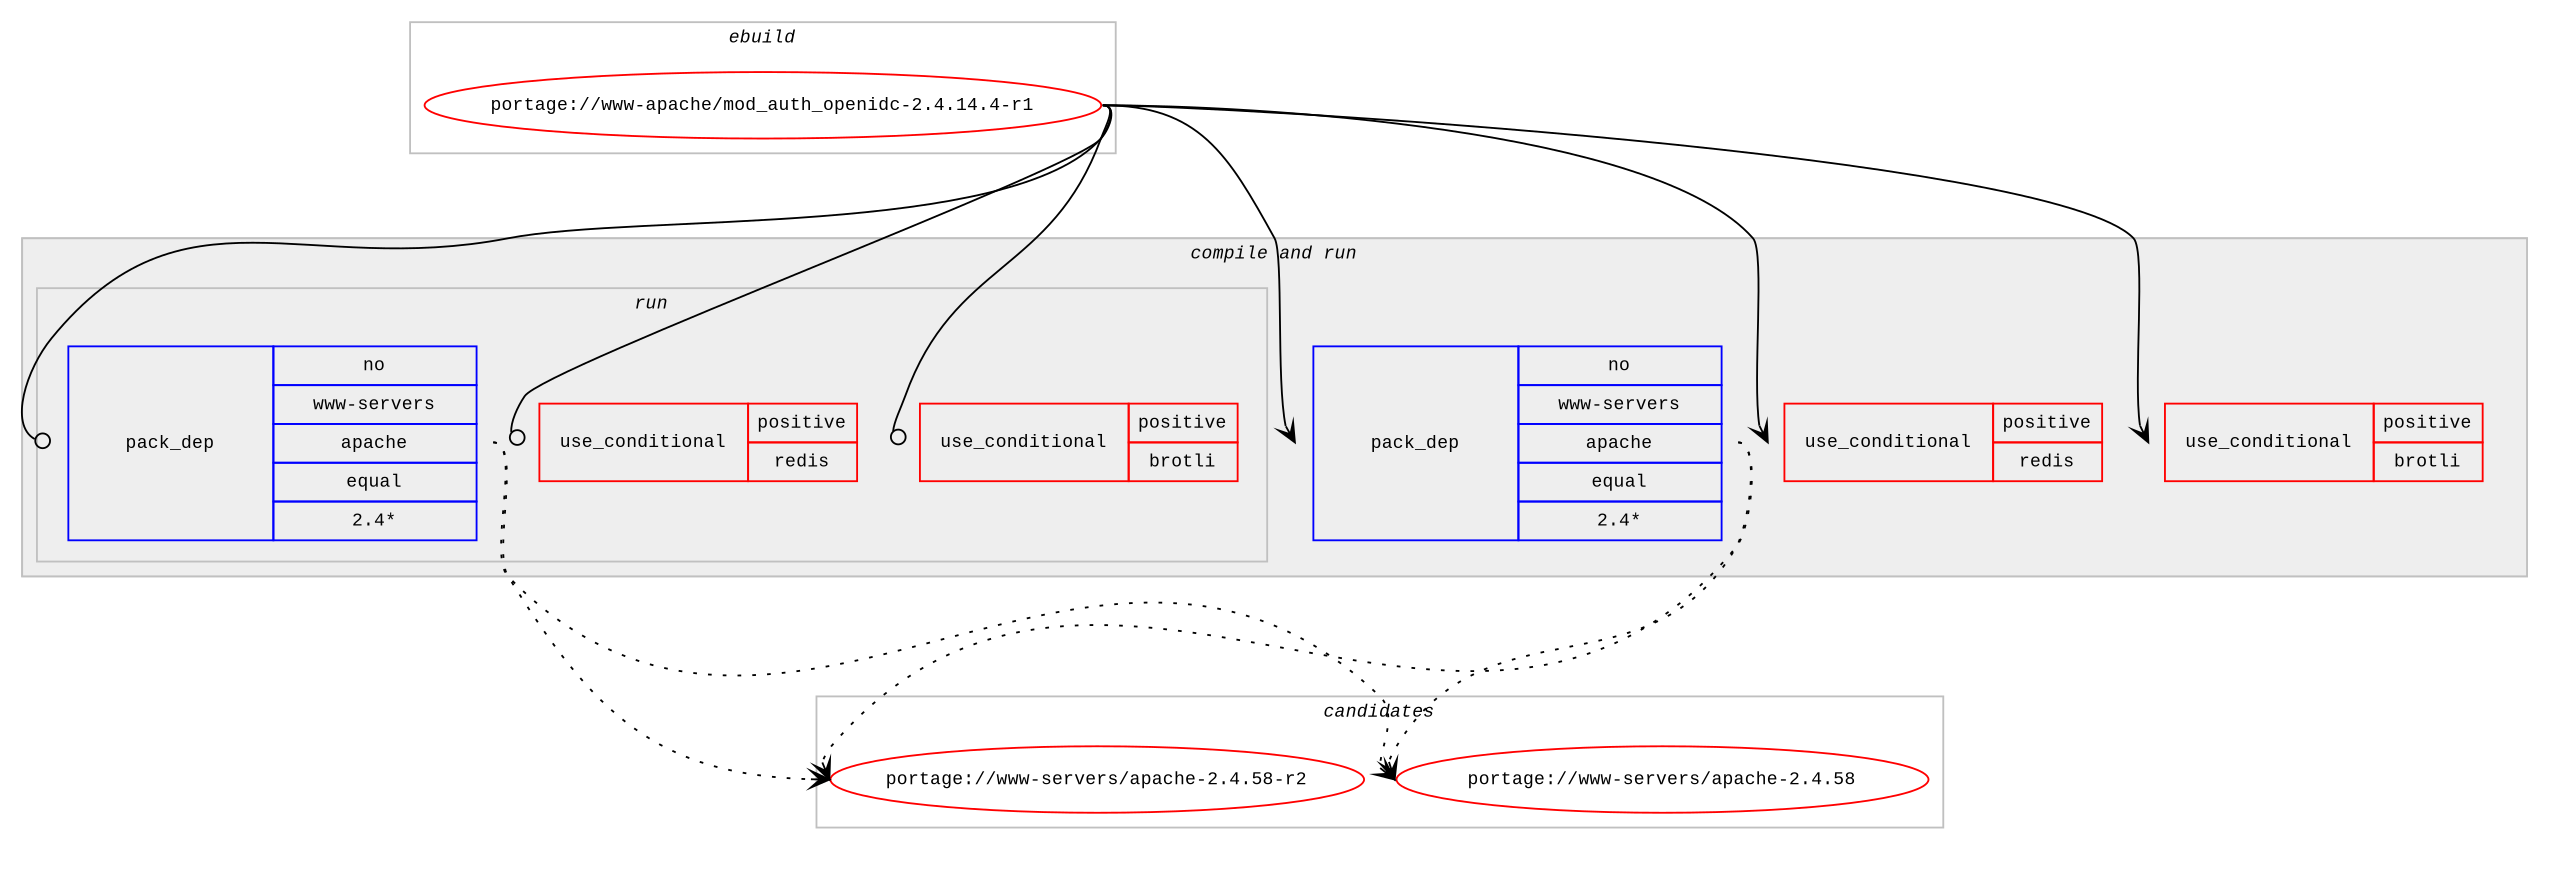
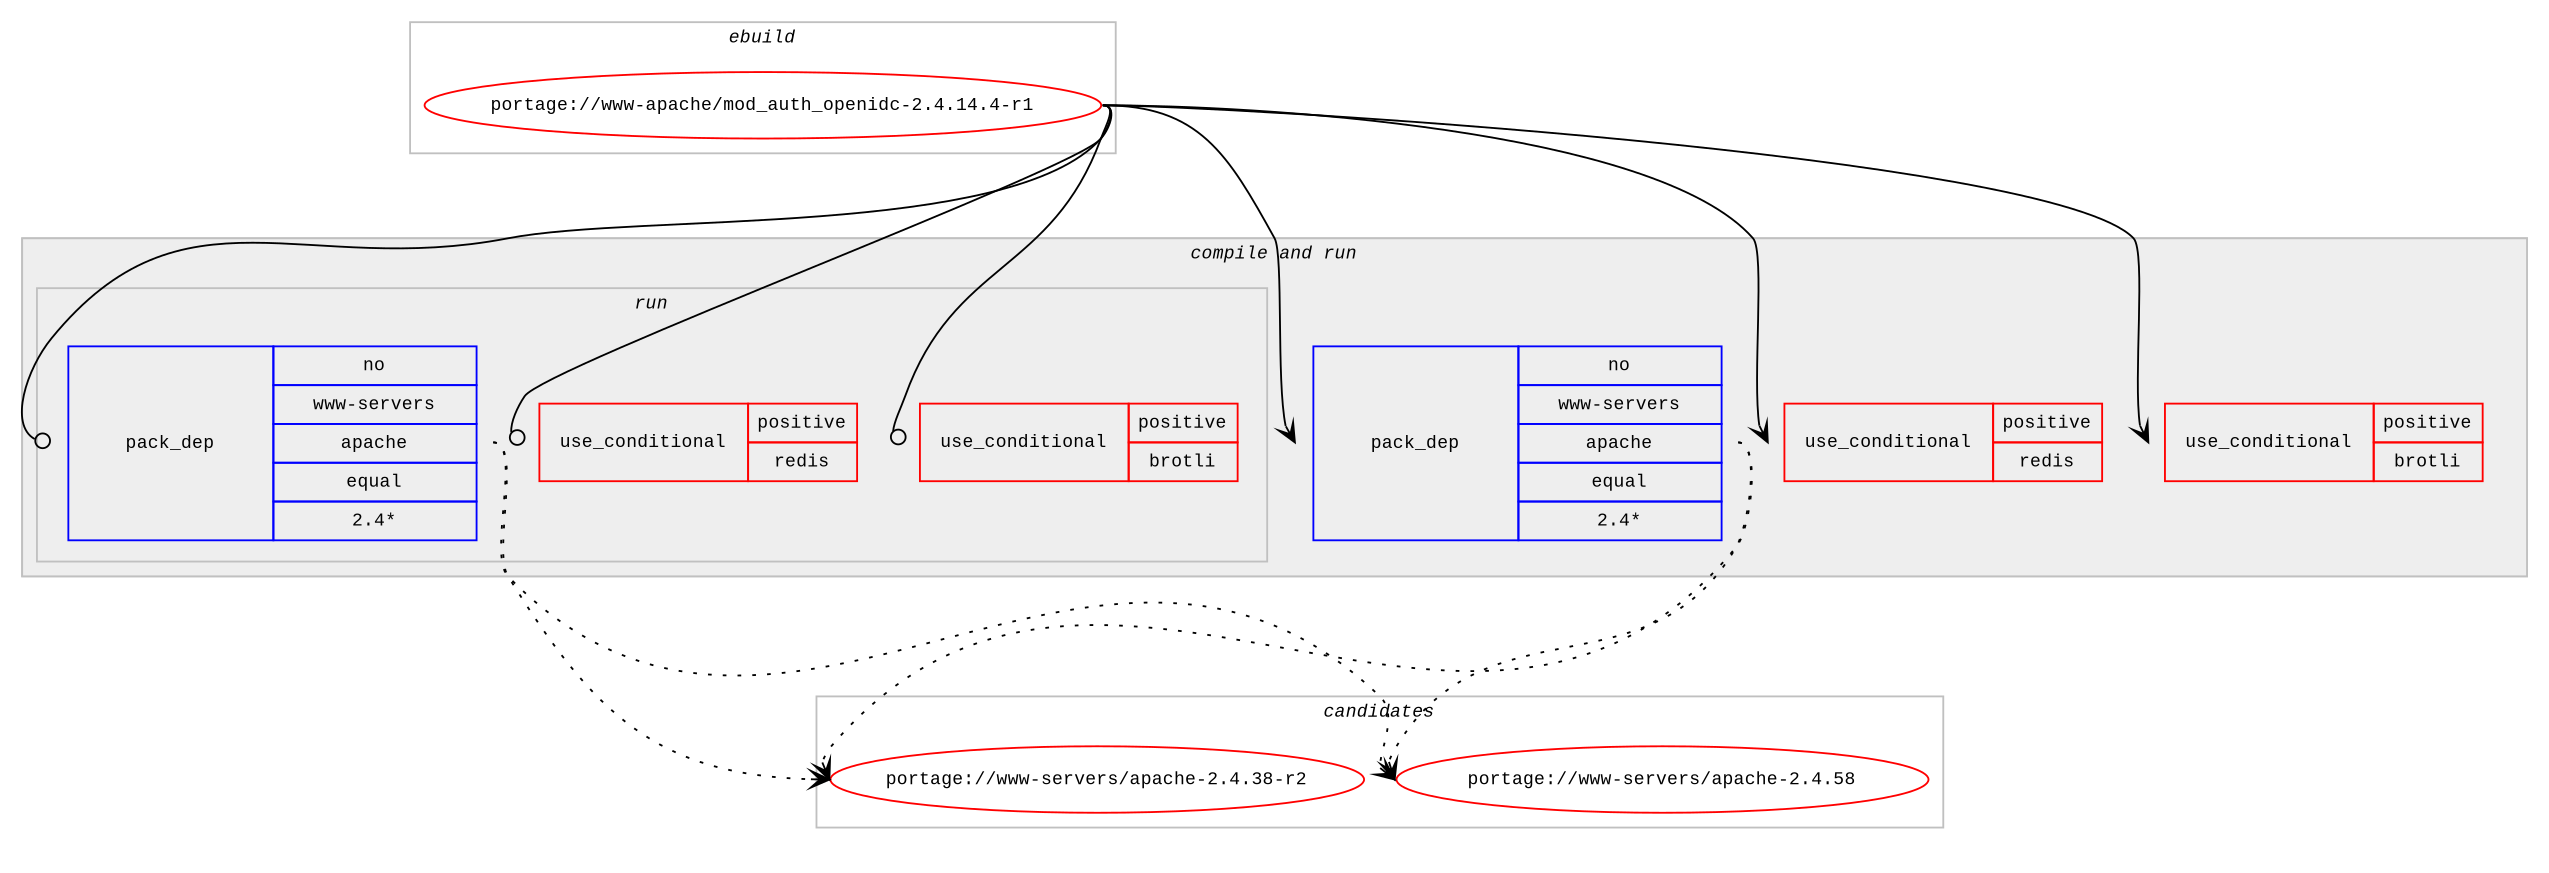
node "portage://www-servers/apache-2.4.58-r2": label "portage://www-servers/apache-2.4.58-r2" -> "portage://www-servers/apache-2.4.38-r2"
